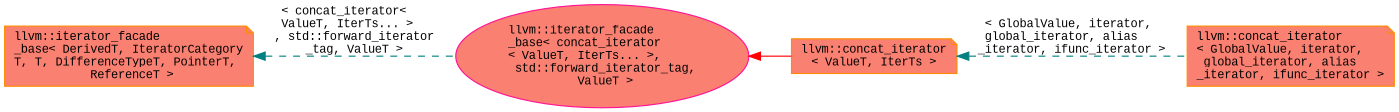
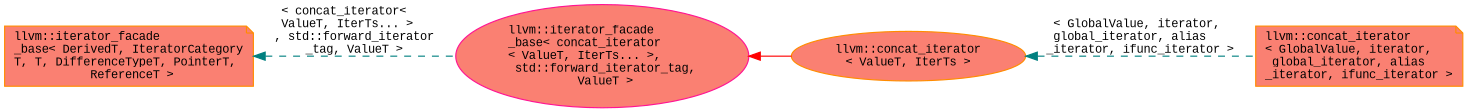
node "llvm::concat_iterator < ValueT, IterTs >": shape note -> ellipse
